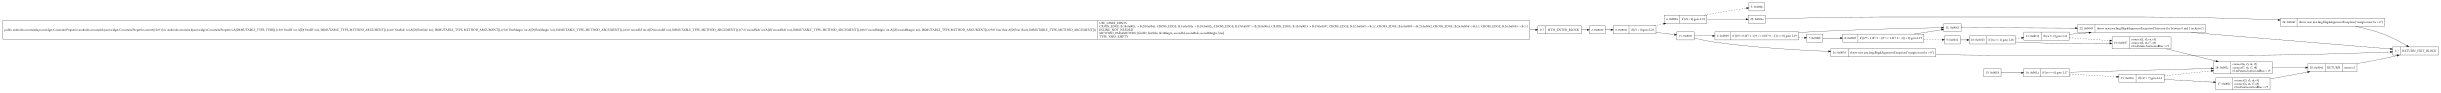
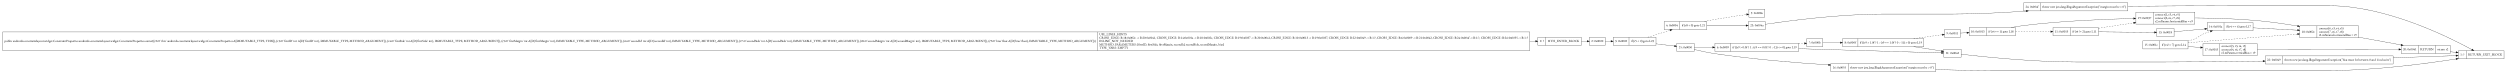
edge "11: 0x0015" -> "22: 0x0049": now "11: 0x0015" -> "13: 0x0018"
edge "14: 0x001a" -> "15: 0x001c": reversed
